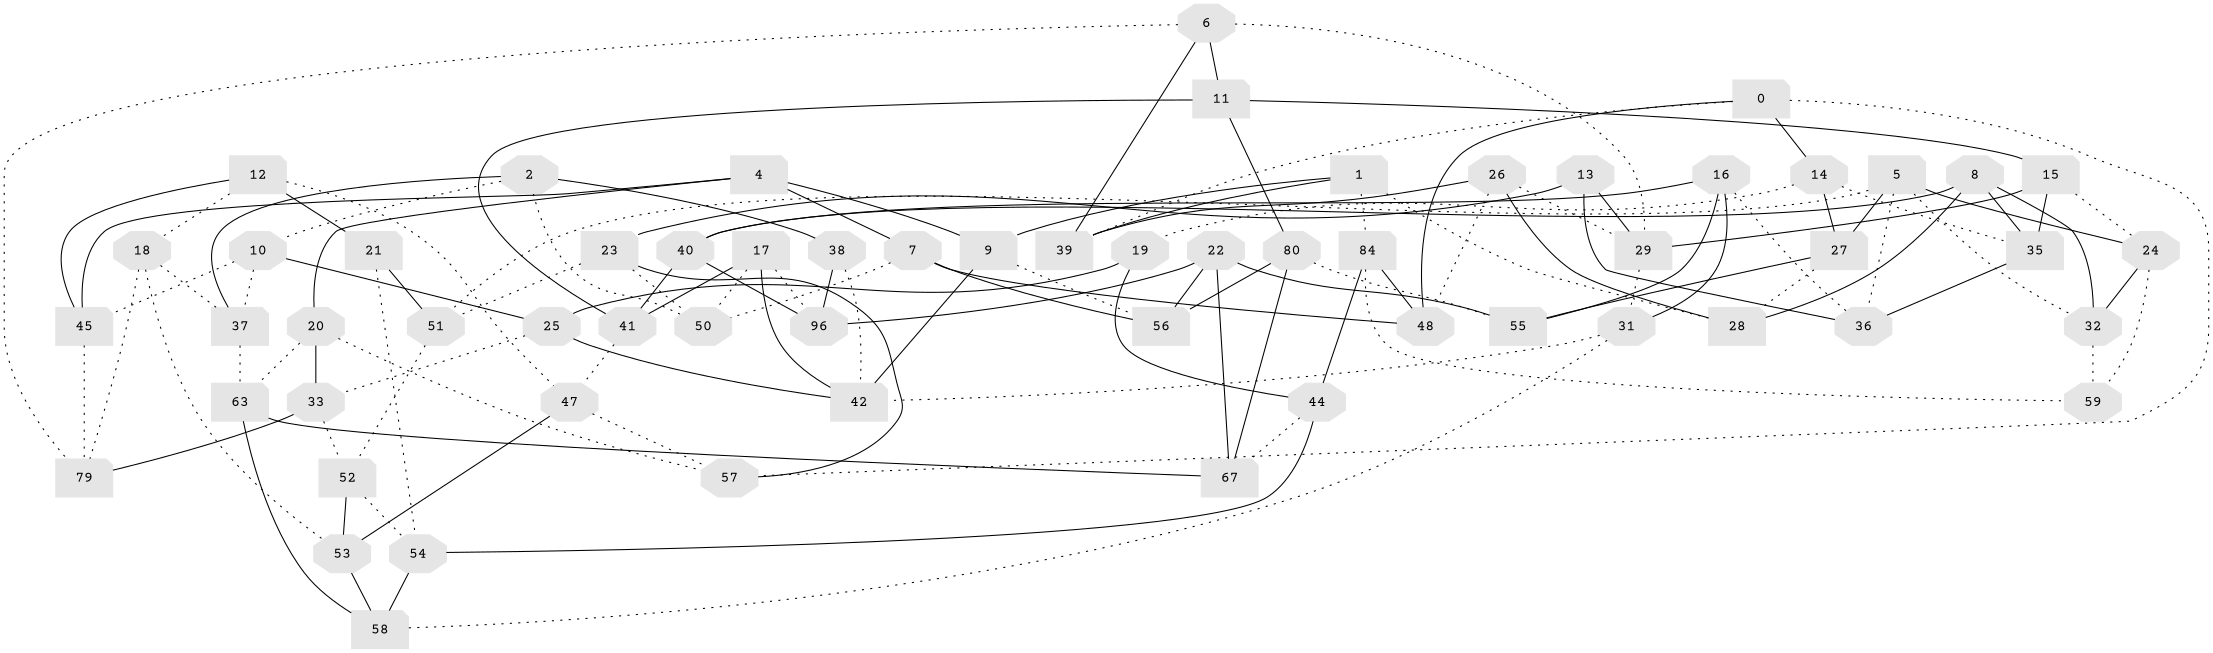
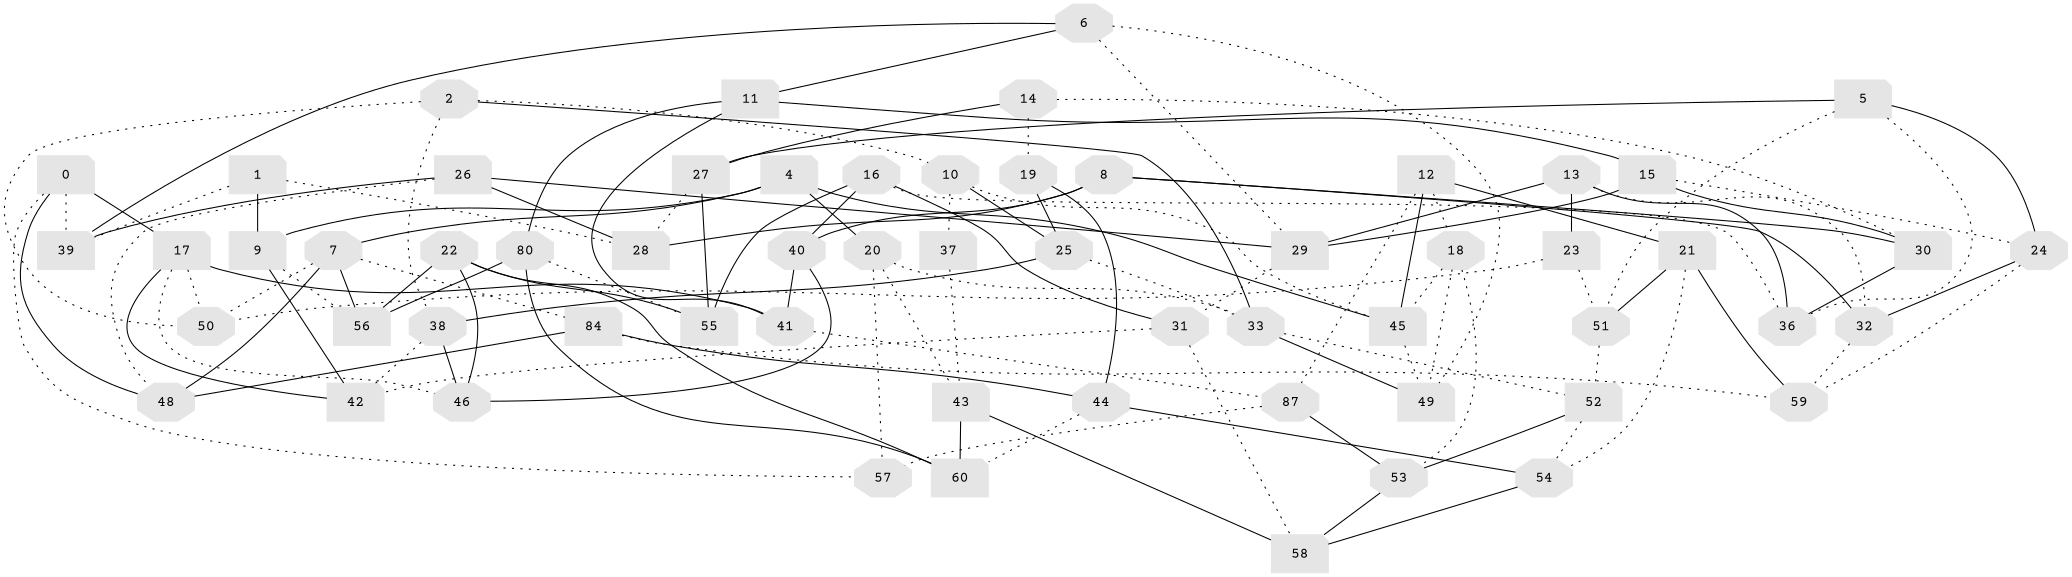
edge "0" -- "14": now "0" -- "17"
node "26": shape octagon -> note
edge "2" -- "37": now "2" -- "33"
edge "1" -- "39": style solid -> dotted
edge "2" -- "38": style solid -> dotted
edge "26" -- "29": style dotted -> solid
edge "1" -- "84": now "7" -- "84"
node "35": label "35" -> "30"
edge "5" -- "32": now "13" -- "32"
edge "18" -- "37": now "18" -- "45"
node "96": label "96" -> "46"
edge "21" -- "59": added
edge "23" -- "57": removed
edge "20" -- "33": style solid -> dotted
edge "25" -- "42": now "25" -- "38"
node "63": label "63" -> "43"
node "47": label "47" -> "87"
node "79": label "79" -> "49"
node "67": label "67" -> "60"
